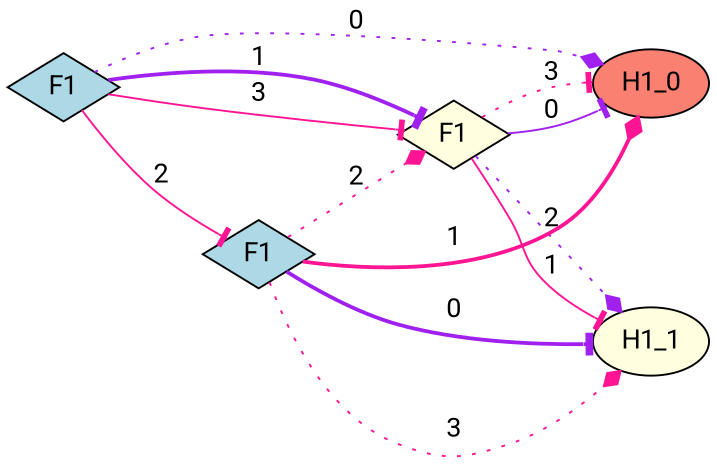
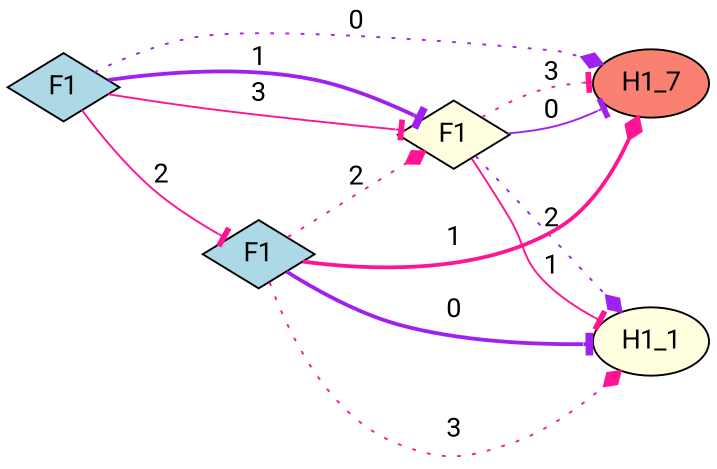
node "H1_0": label "H1_0" -> "H1_7"
